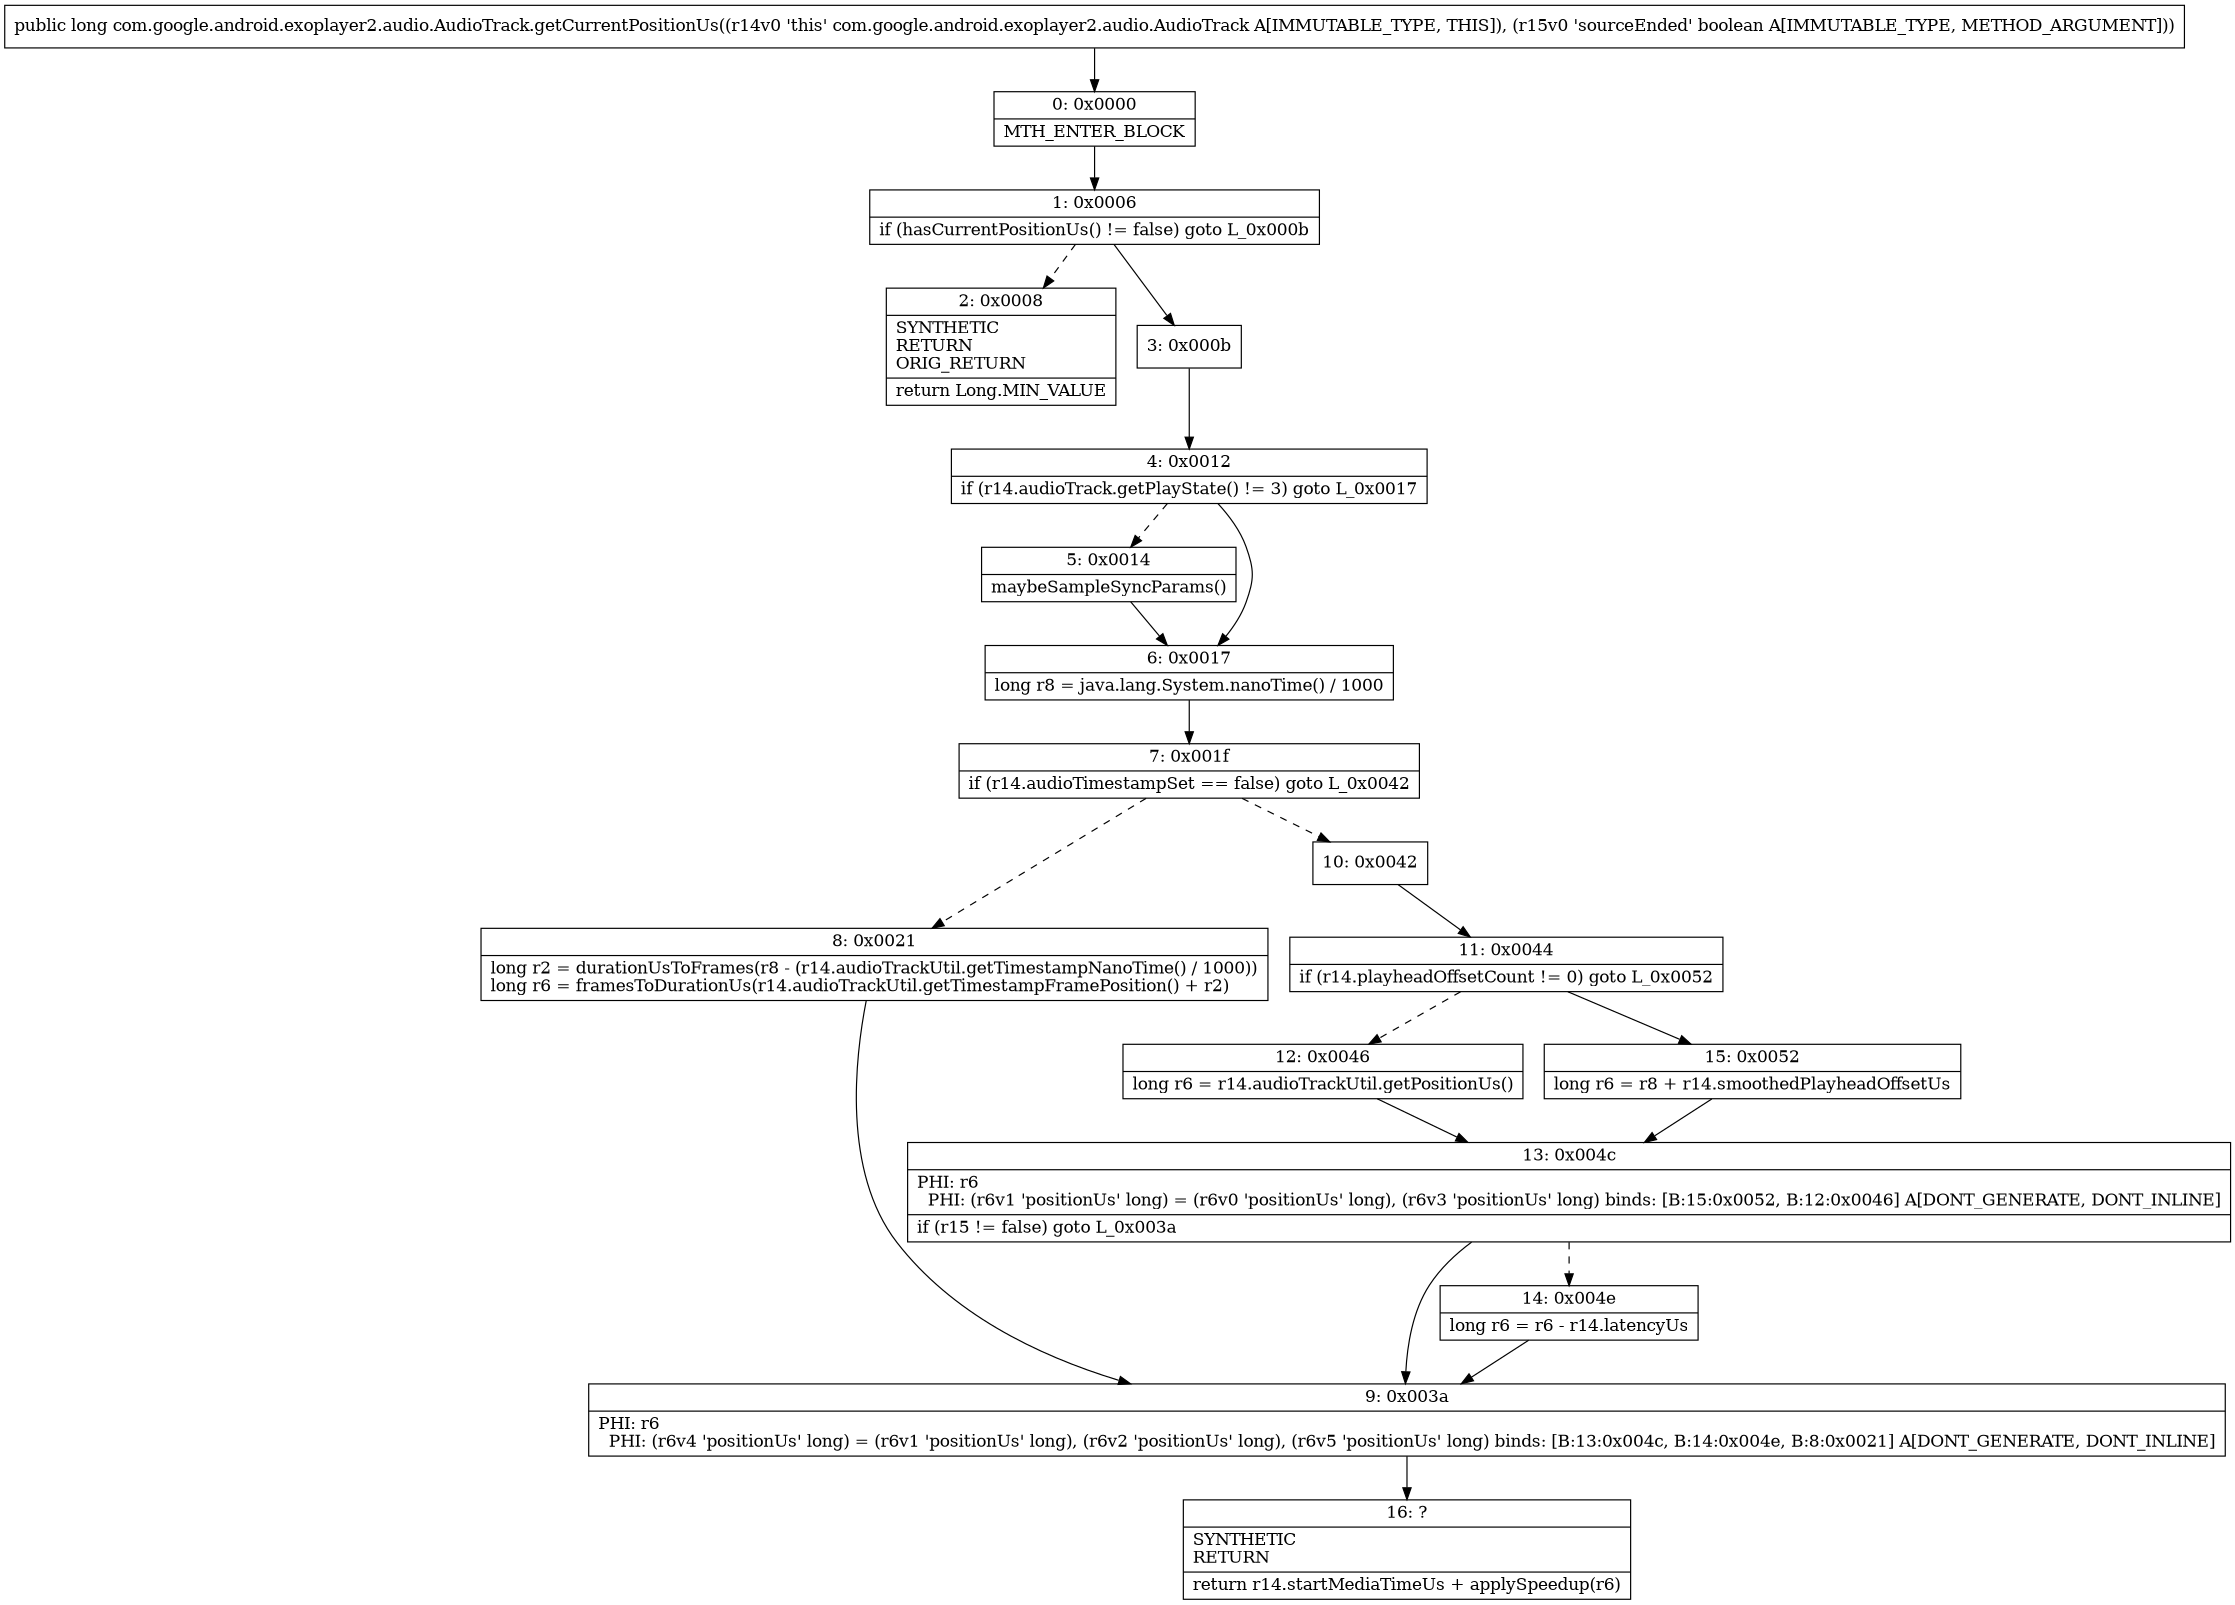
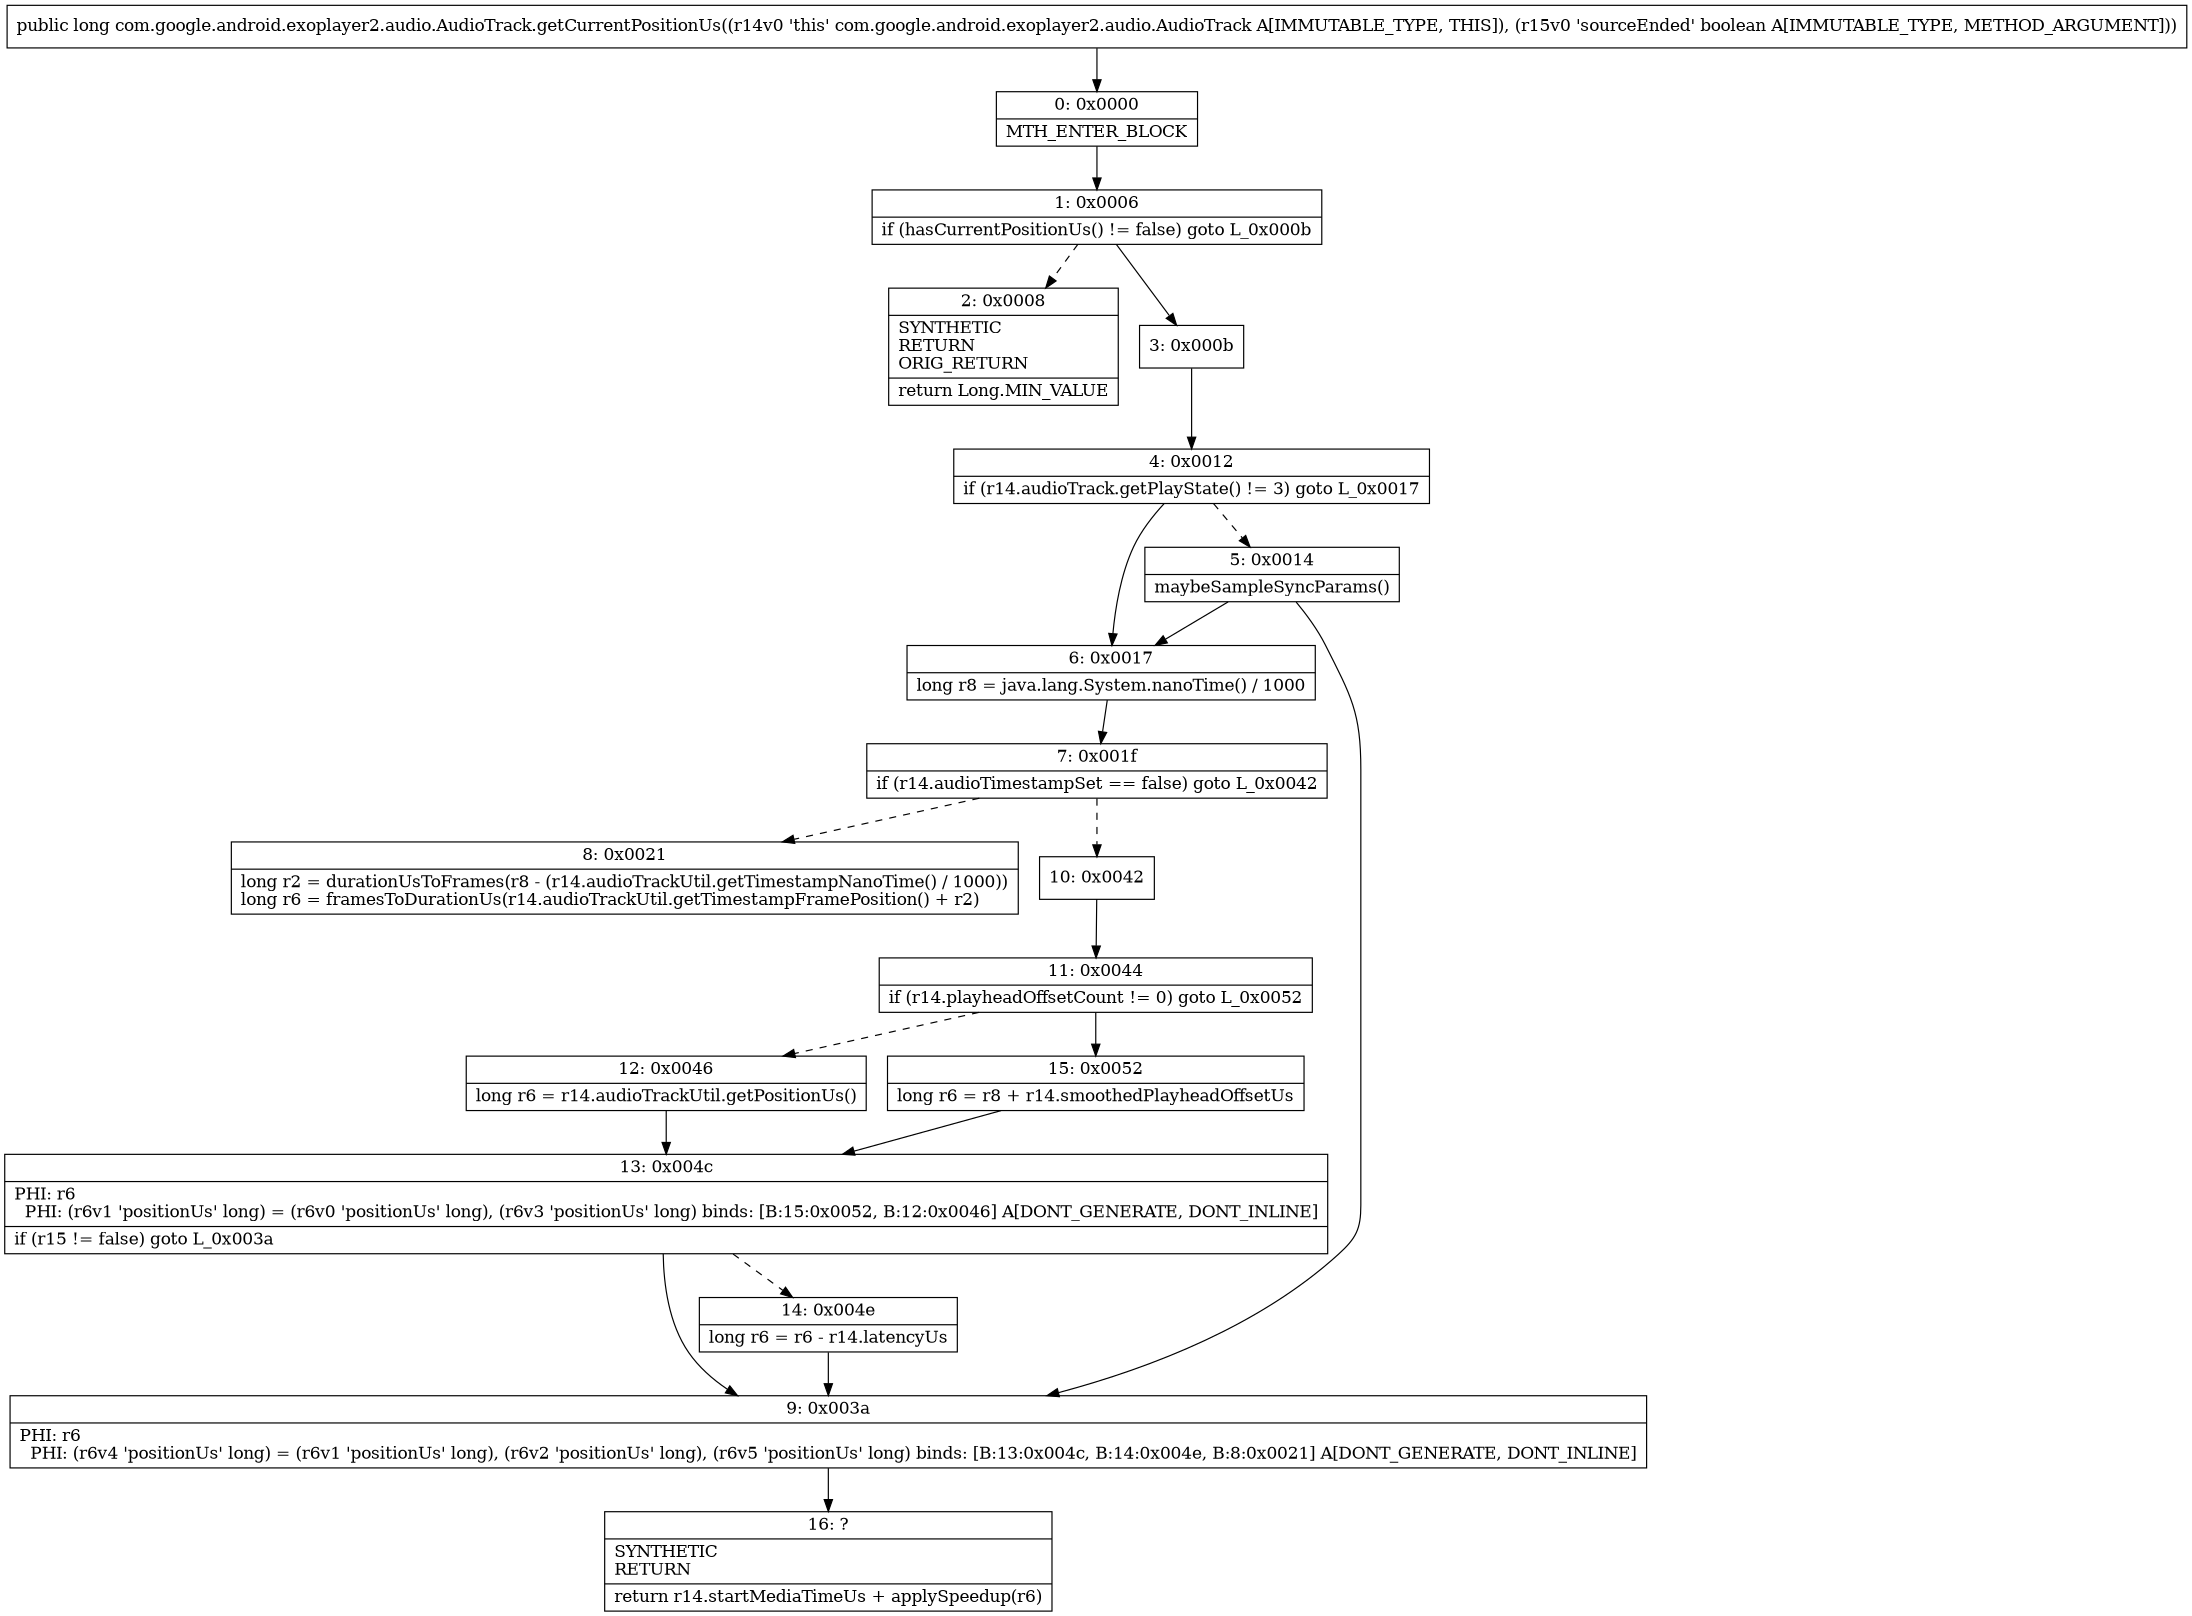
edge "8: 0x0021" -> "9: 0x003a": now "5: 0x0014" -> "9: 0x003a"
